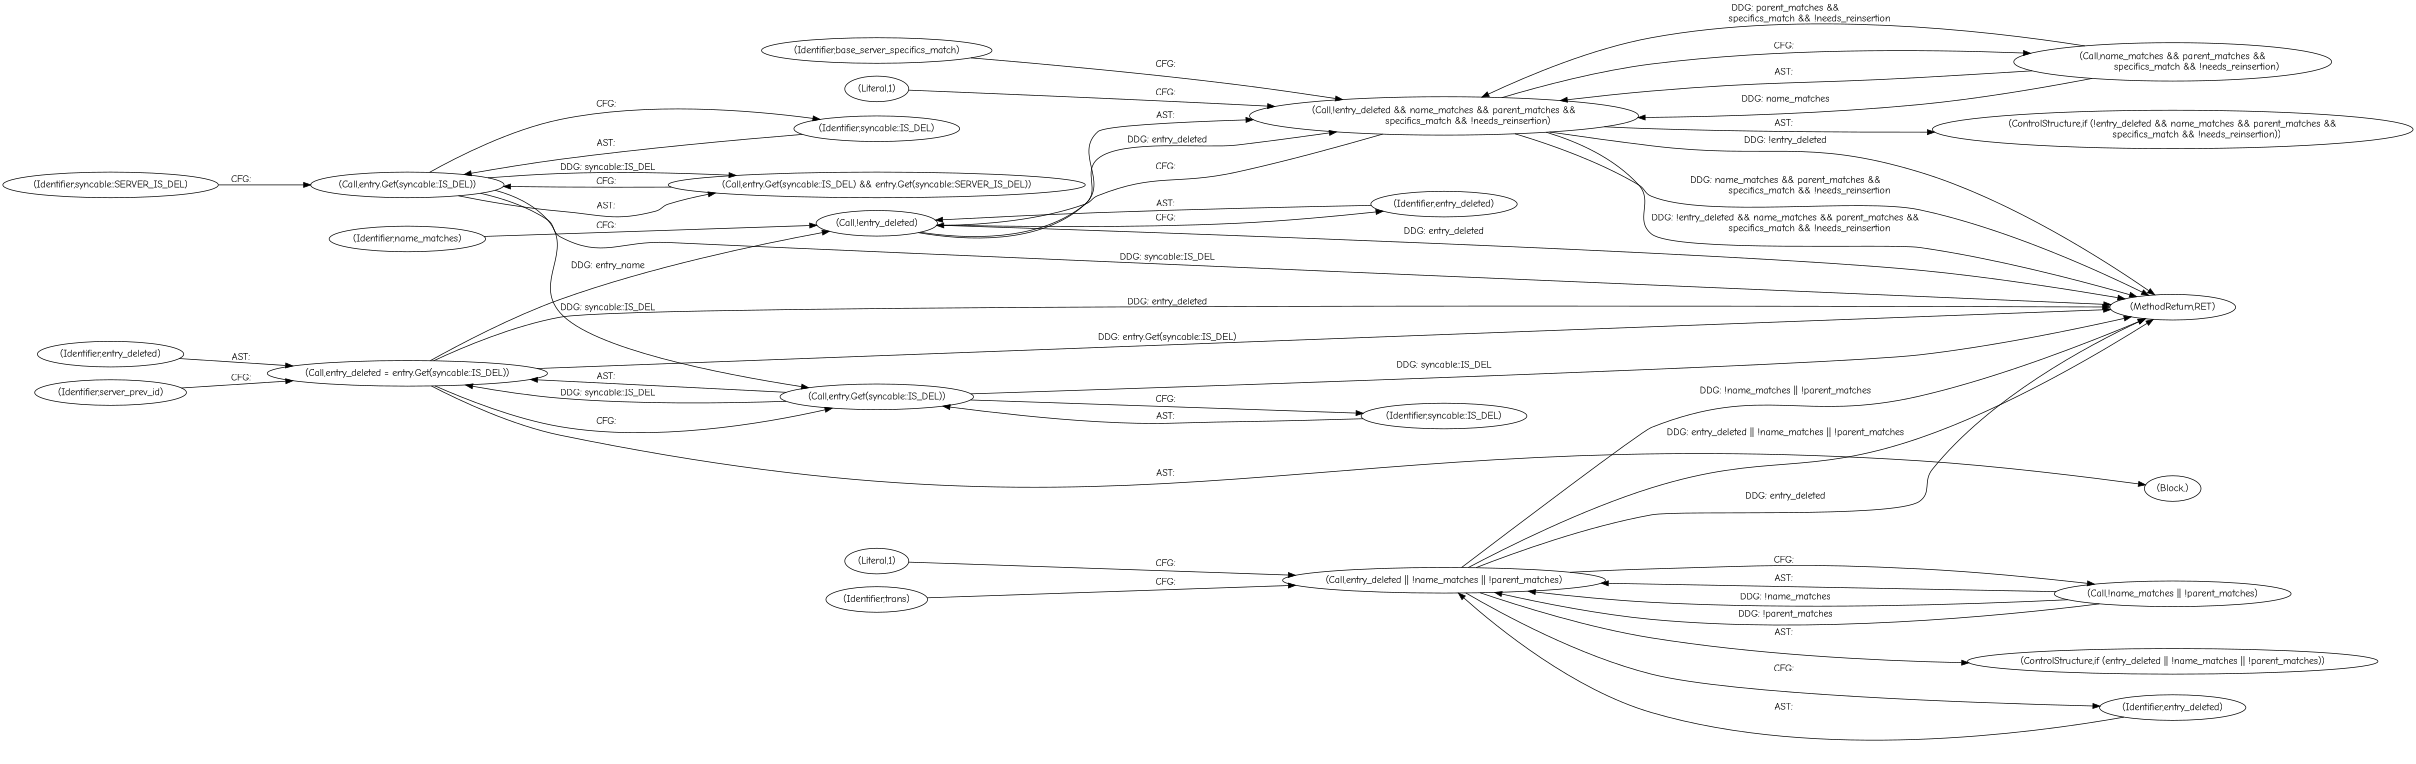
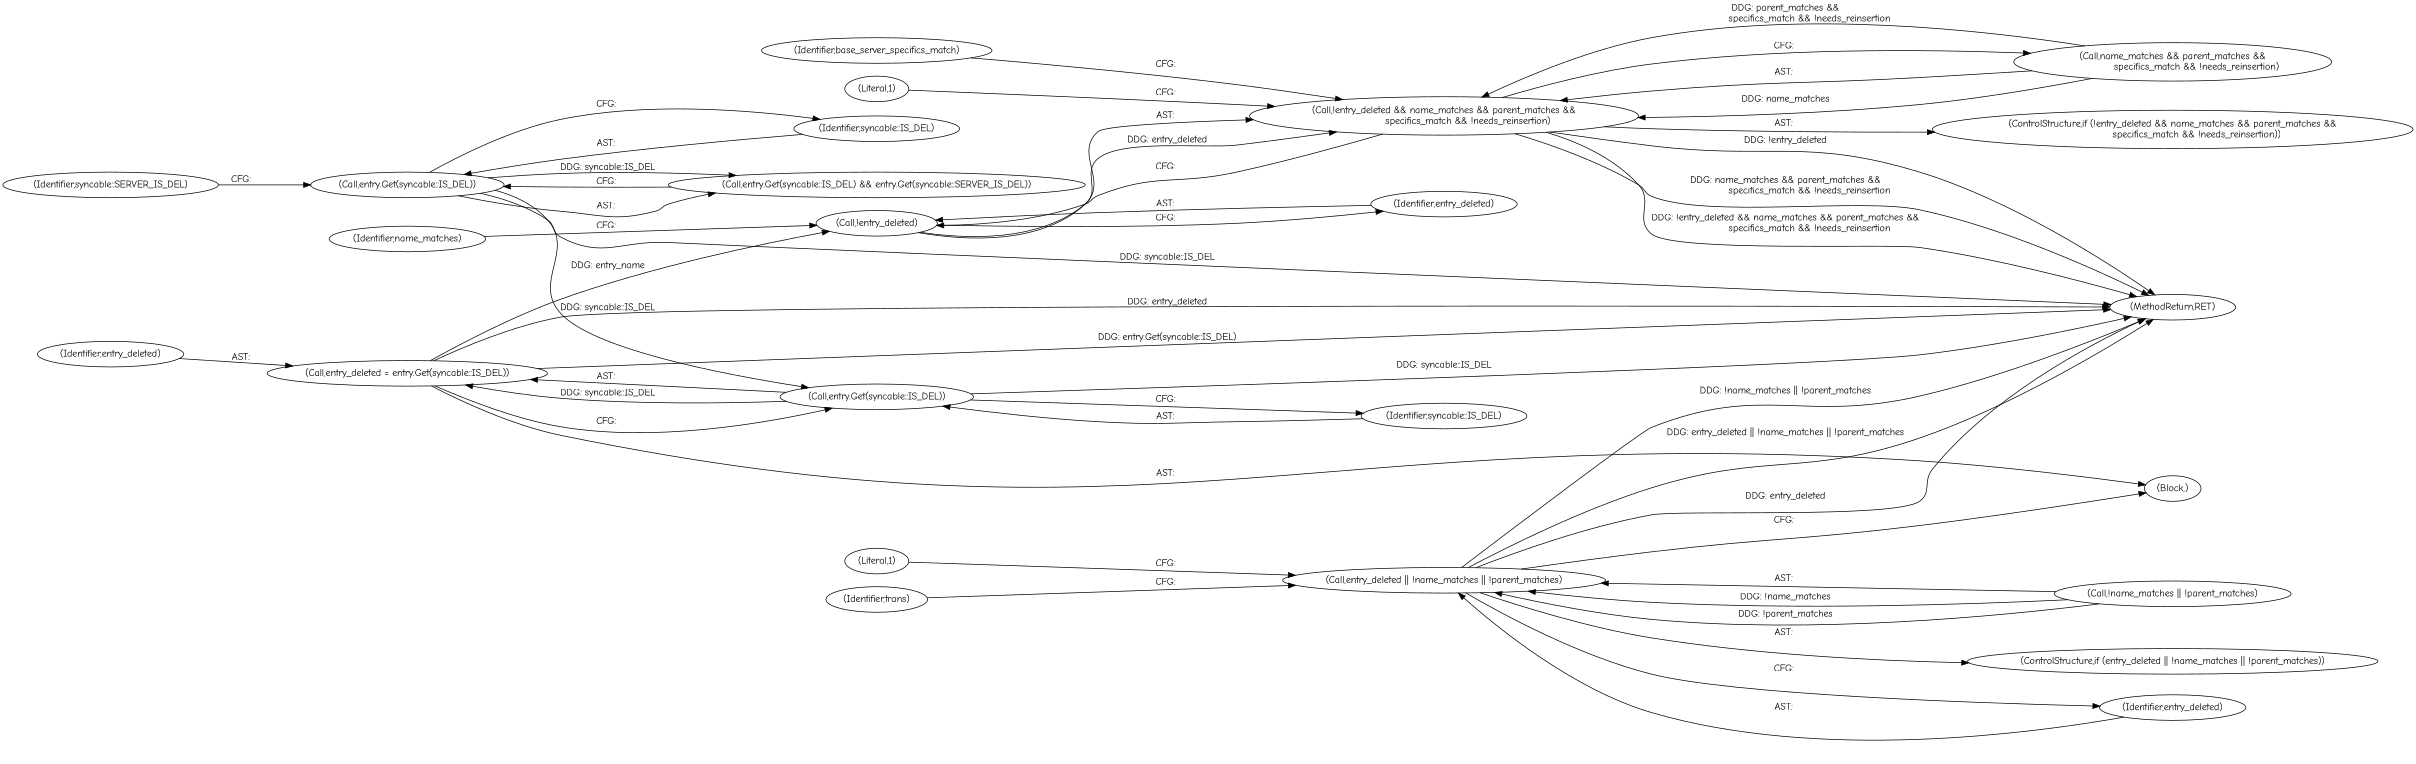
edge "(Call,!entry_deleted)" -> "(MethodReturn,RET)": removed, label "DDG: entry_deleted"
node "(Identifier,server_prev_id)": removed
edge "(Call,entry_deleted || !name_matches || !parent_matches)" -> "(Call,!name_matches || !parent_matches)": now "(Call,entry_deleted || !name_matches || !parent_matches)" -> "(Block,)"
